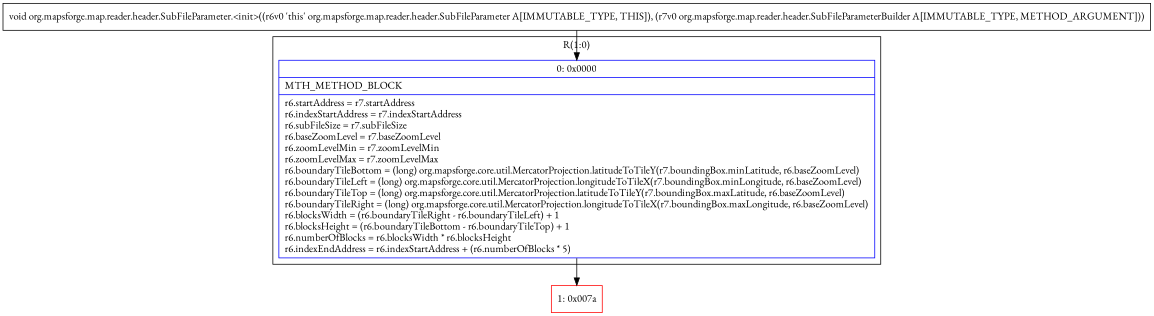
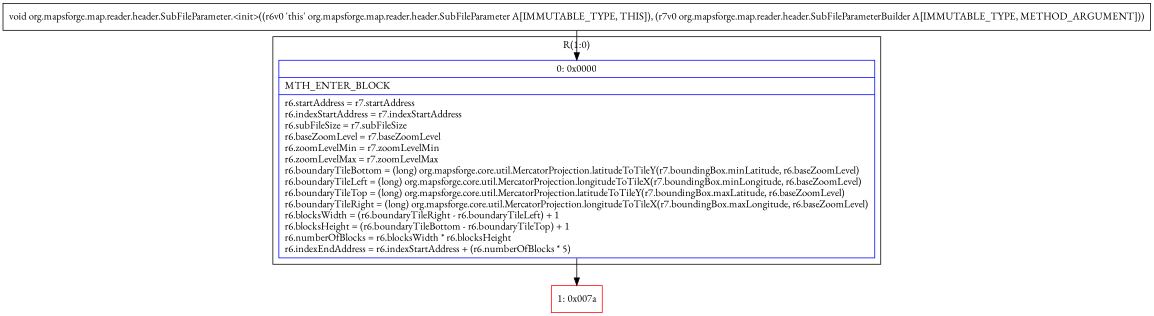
node "0: 0x0000": text "MTH_METHOD_BLOCK" -> "MTH_ENTER_BLOCK"
